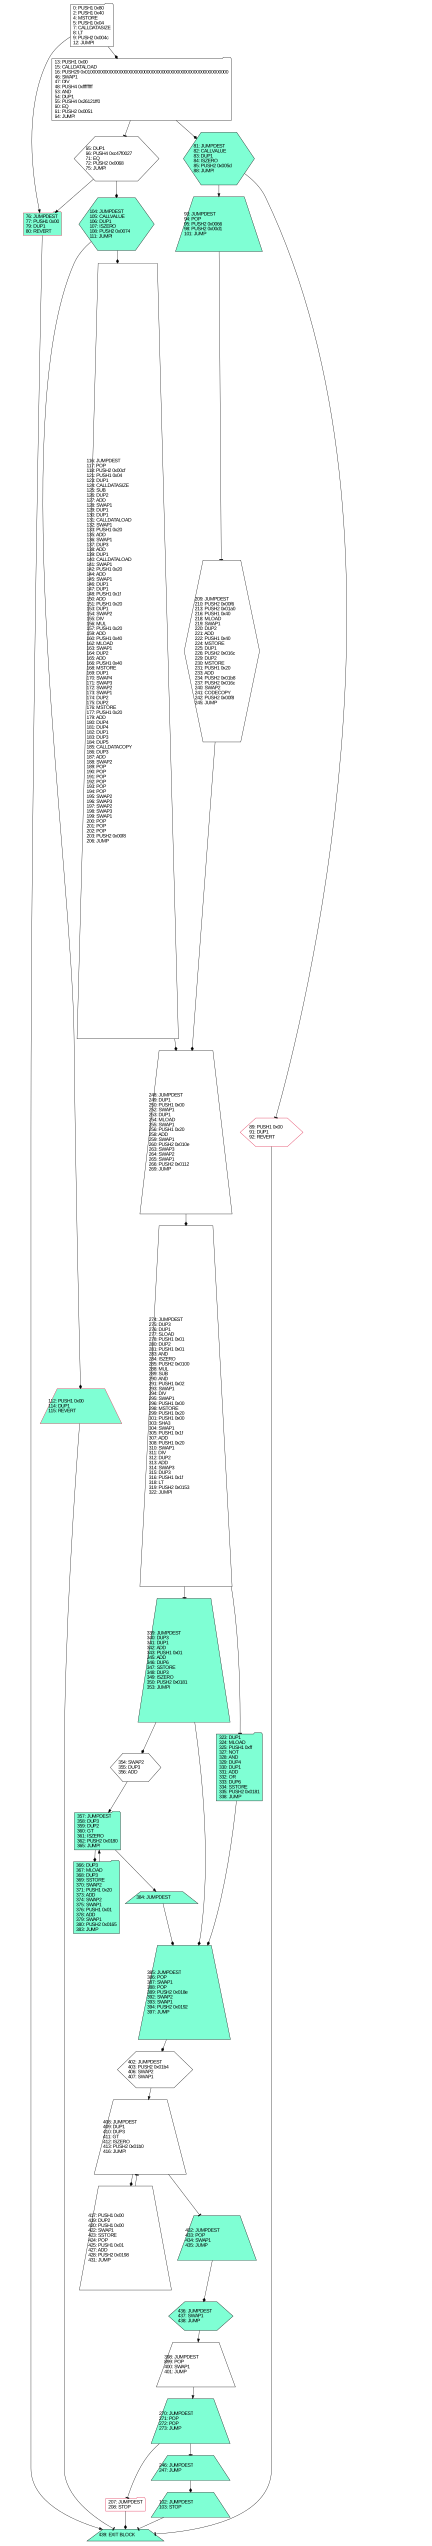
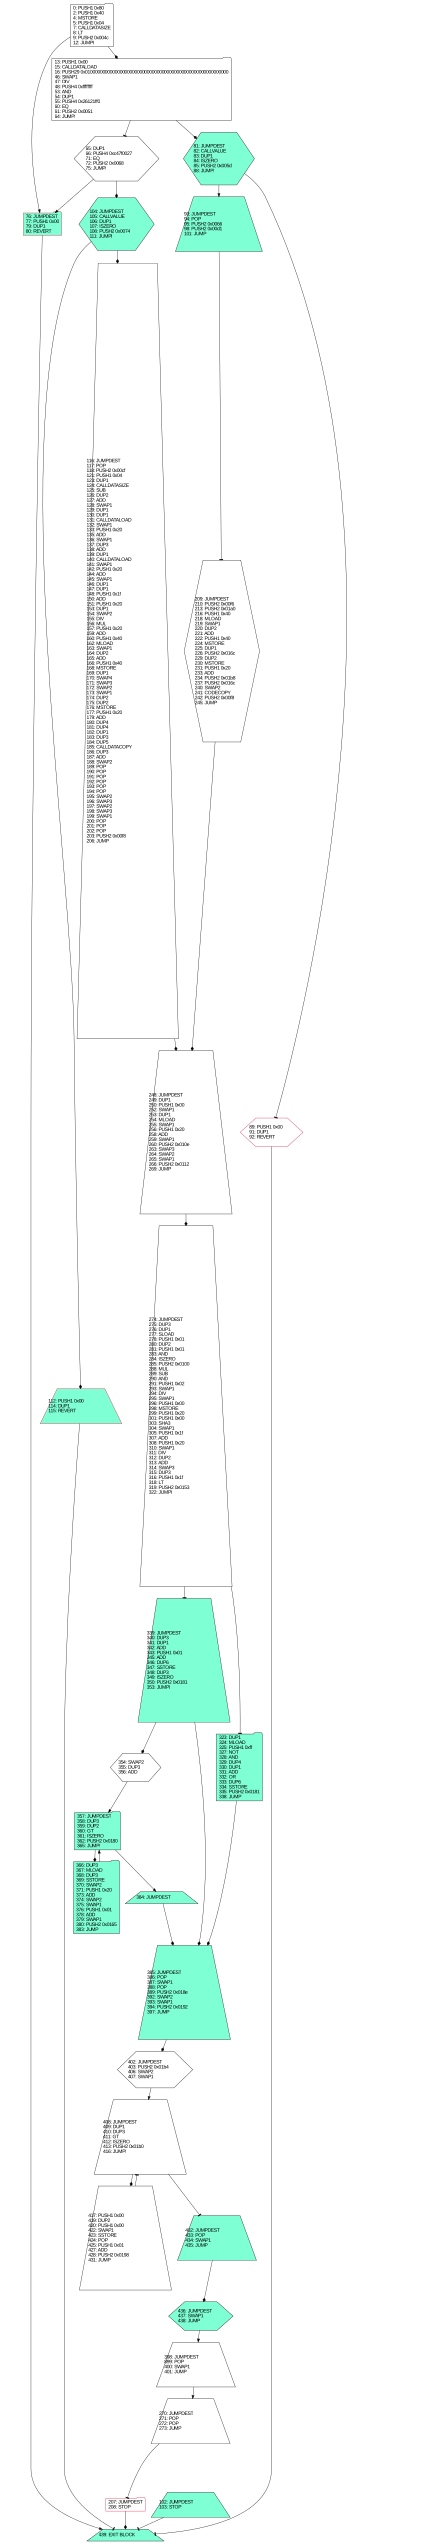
node "270: JUMPDEST 271: POP 272: POP 273: JUMP": fillcolor aquamarine -> white
node "246: JUMPDEST 247: JUMP": removed
